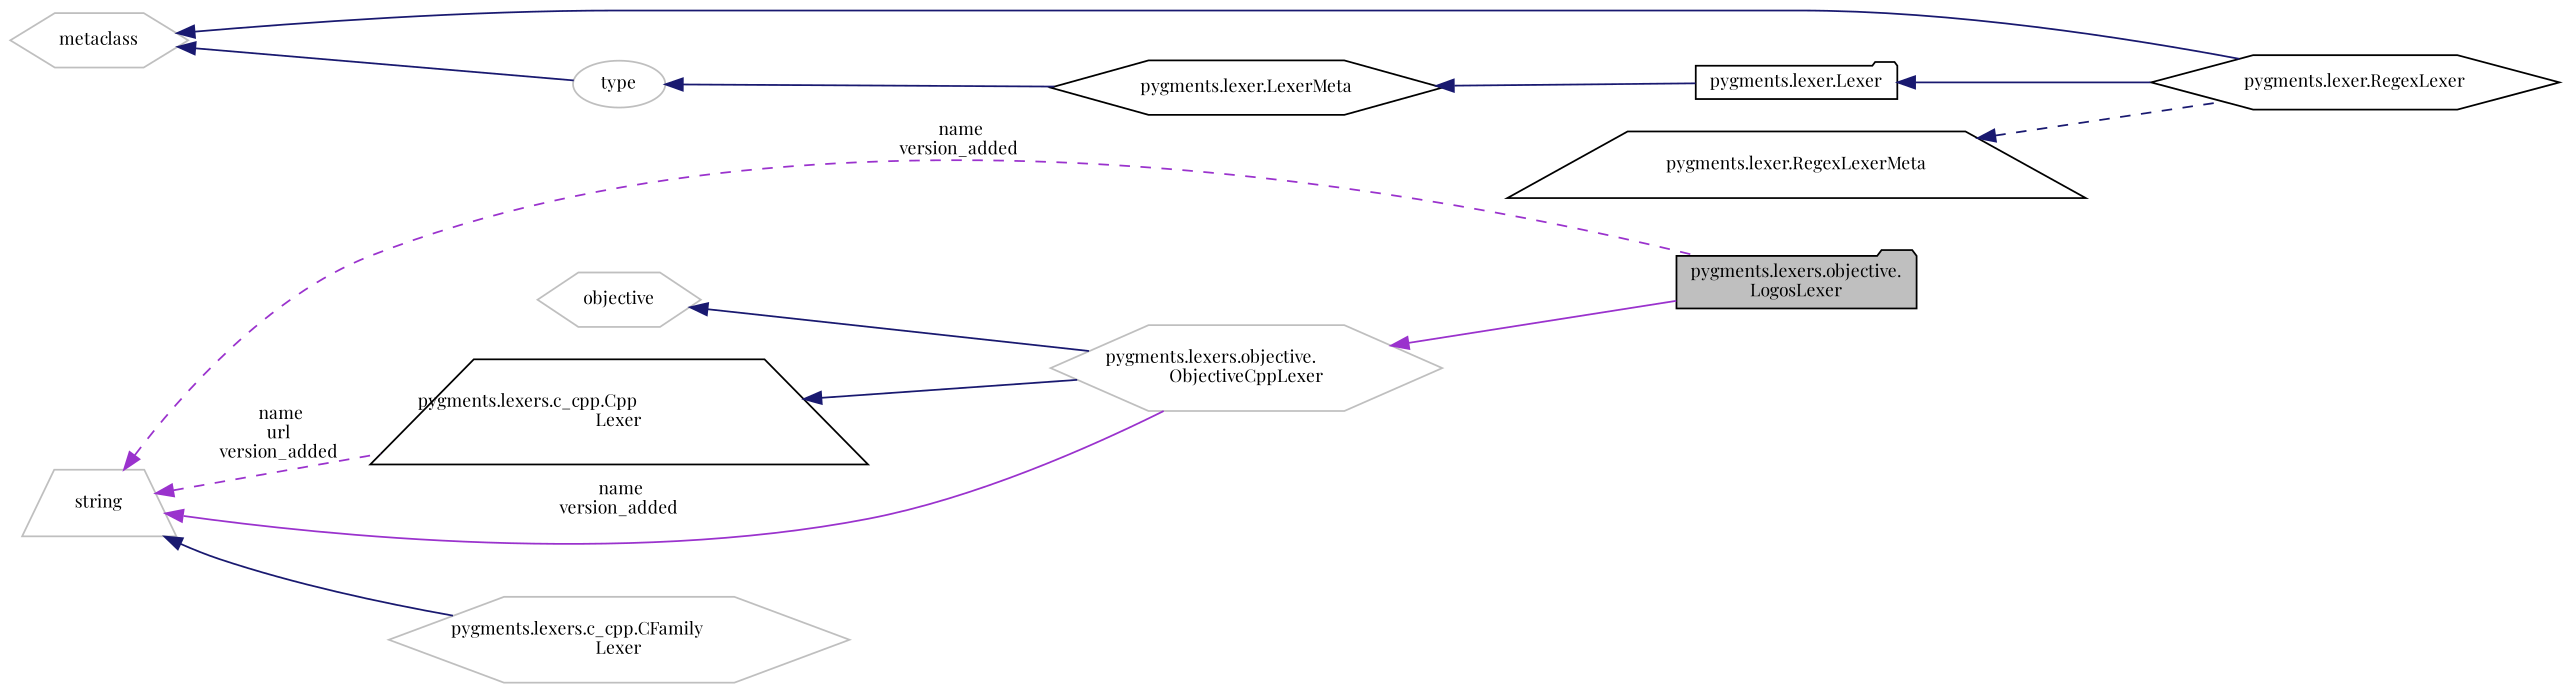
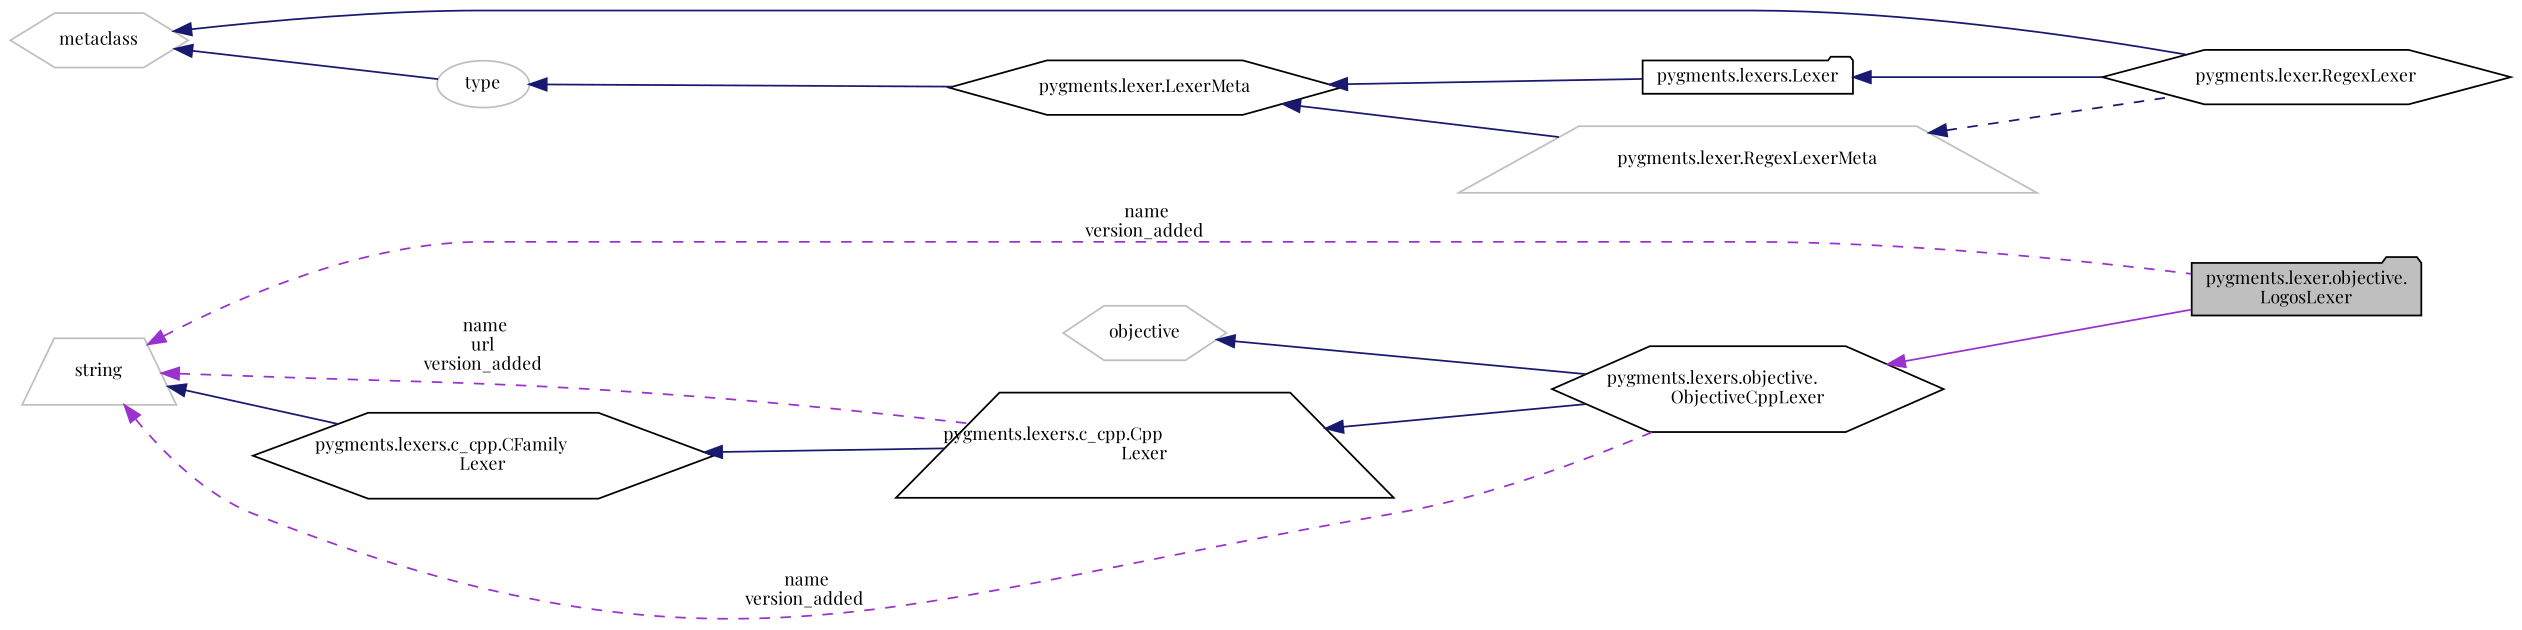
node "pygments.lexer.Lexer": label "pygments.lexer.Lexer" -> "pygments.lexers.Lexer"
edge "pygments.lexer.RegexLexerMeta" -> "pygments.lexer.LexerMeta": added
node "pygments.lexer.RegexLexerMeta": color black -> grey75
node "pygments.lexers.objective. LogosLexer": label "pygments.lexers.objective. LogosLexer" -> "pygments.lexer.objective. LogosLexer"
node "pygments.lexers.objective. ObjectiveCppLexer": color grey75 -> black
edge "pygments.lexers.c_cpp.Cpp Lexer" -> "pygments.lexers.c_cpp.CFamily Lexer": added
edge "pygments.lexers.objective. ObjectiveCppLexer" -> "string": style solid -> dashed
node "pygments.lexers.c_cpp.CFamily Lexer": color grey75 -> black
